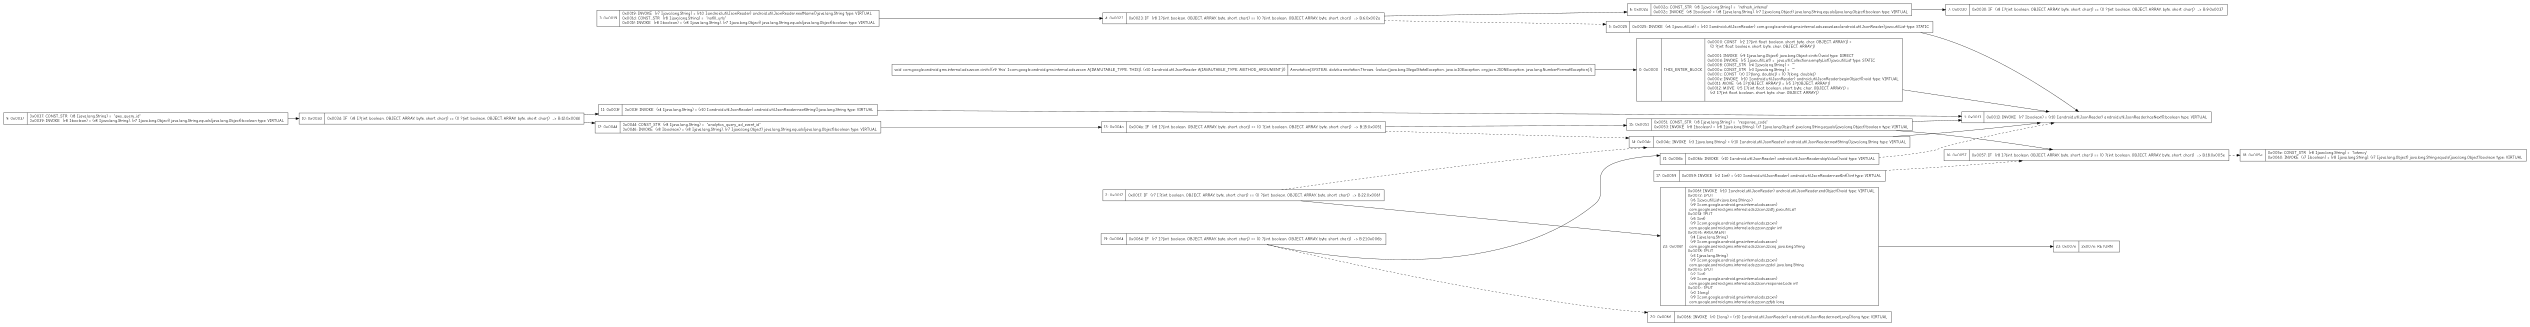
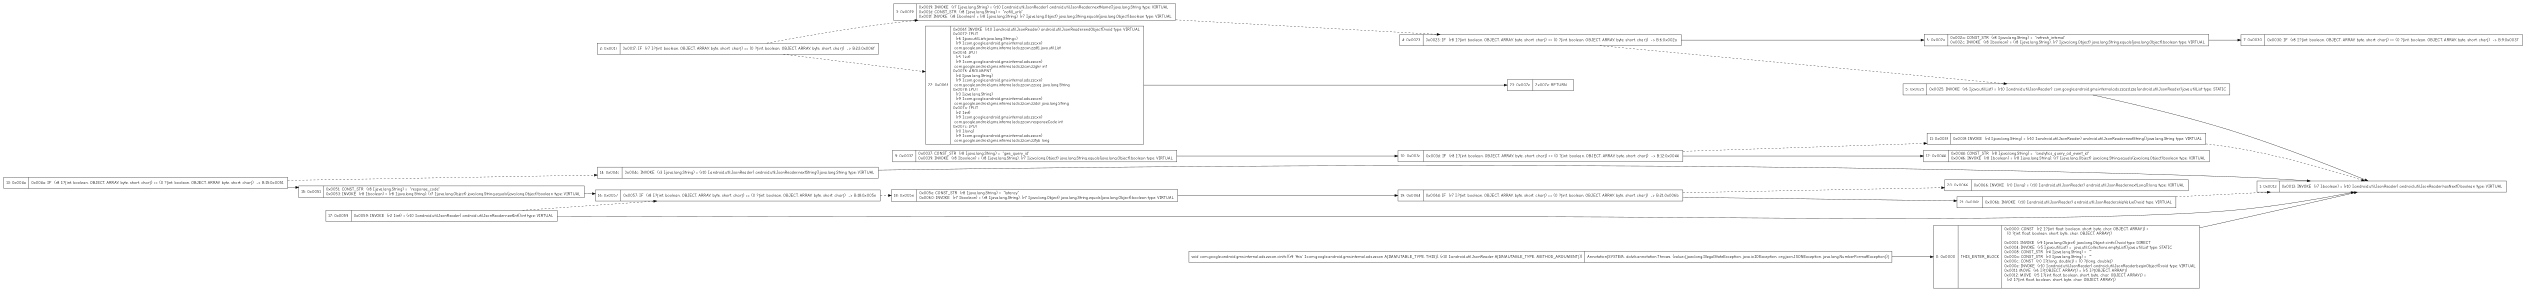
edge "3: 0x0019" -> "4: 0x0023": style solid -> dashed
edge "11: 0x003f" -> "1: 0x0013": style solid -> dashed
edge "10: 0x003d" -> "11: 0x003f": style solid -> dashed
edge "15: 0x0051" -> "1: 0x0013": now "17: 0x0059" -> "1: 0x0013"
edge "12: 0x0044" -> "13: 0x004a": removed
edge "2: 0x0017" -> "14: 0x004c": now "2: 0x0017" -> "3: 0x0019"
edge "18: 0x005e" -> "19: 0x0064": added
edge "2: 0x0017" -> "22: 0x006f": style solid -> dashed
